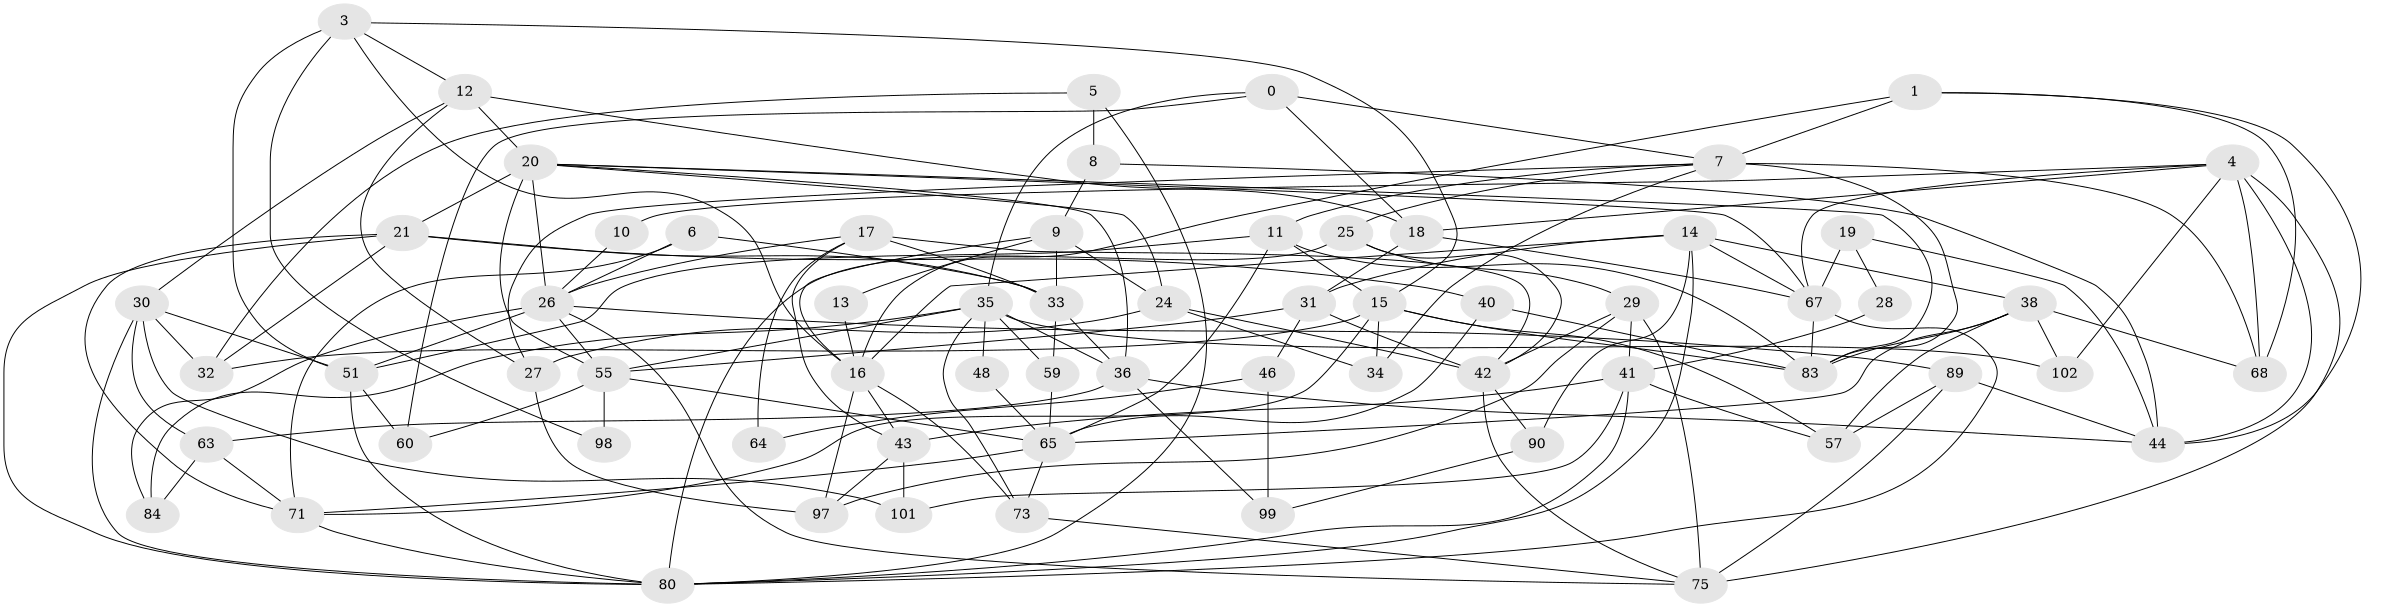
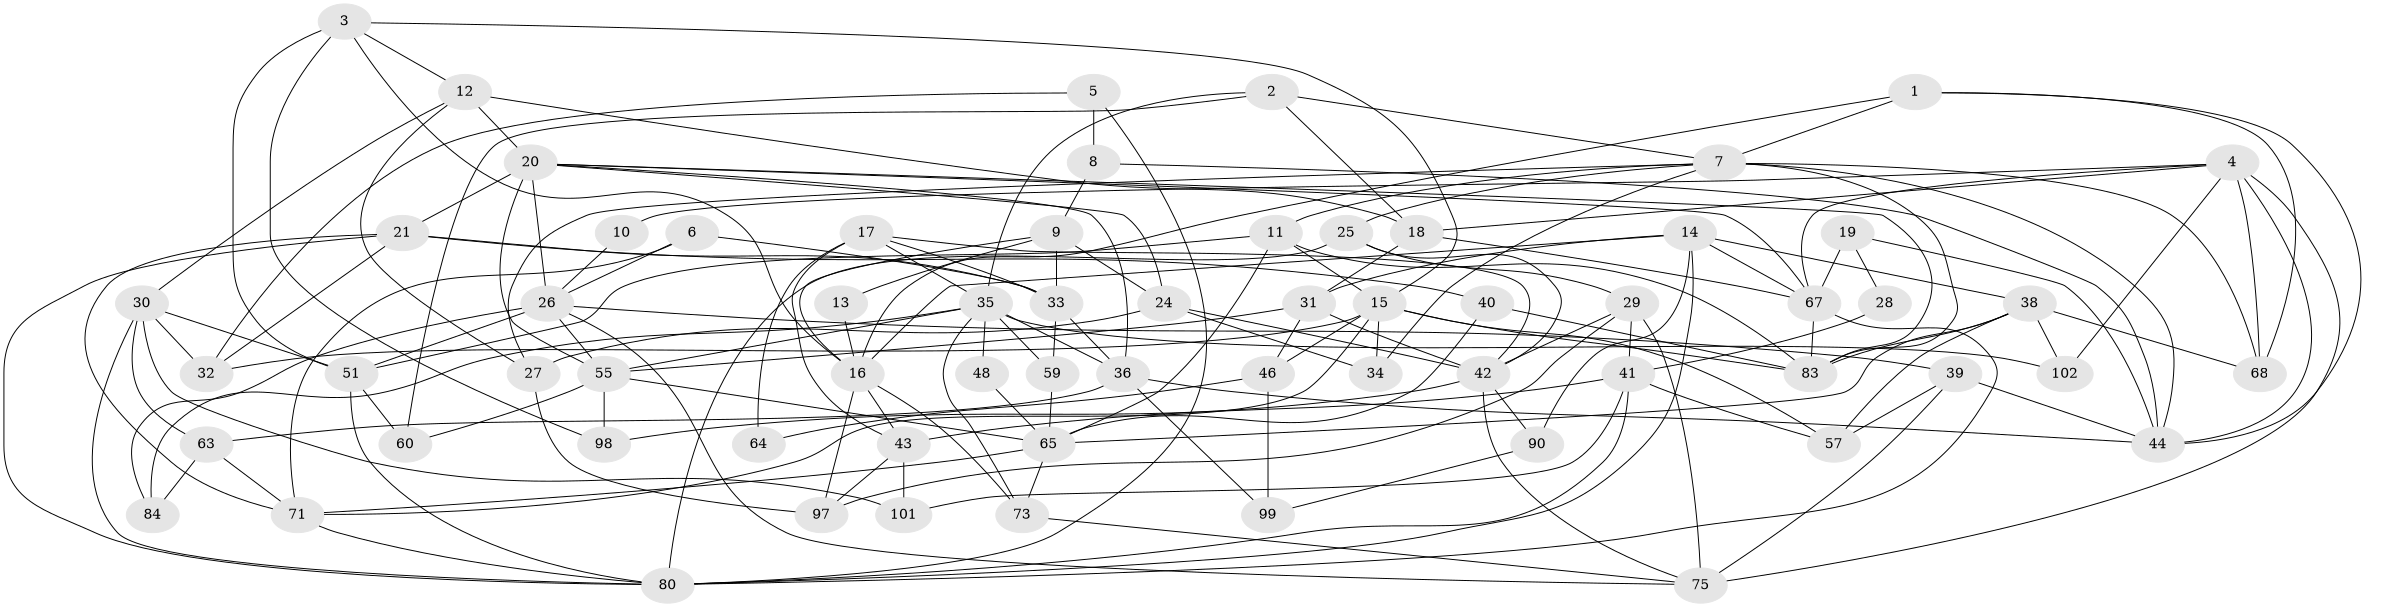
node "0": label "0" -> "2"
edge "7" -- "44": added
edge "17" -- "26": now "17" -- "35"
edge "15" -- "46": added
node "89": label "89" -> "39"
edge "42" -- "98": added
